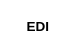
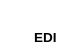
node "EDI": moved (38, 27) -> (45, 38)
